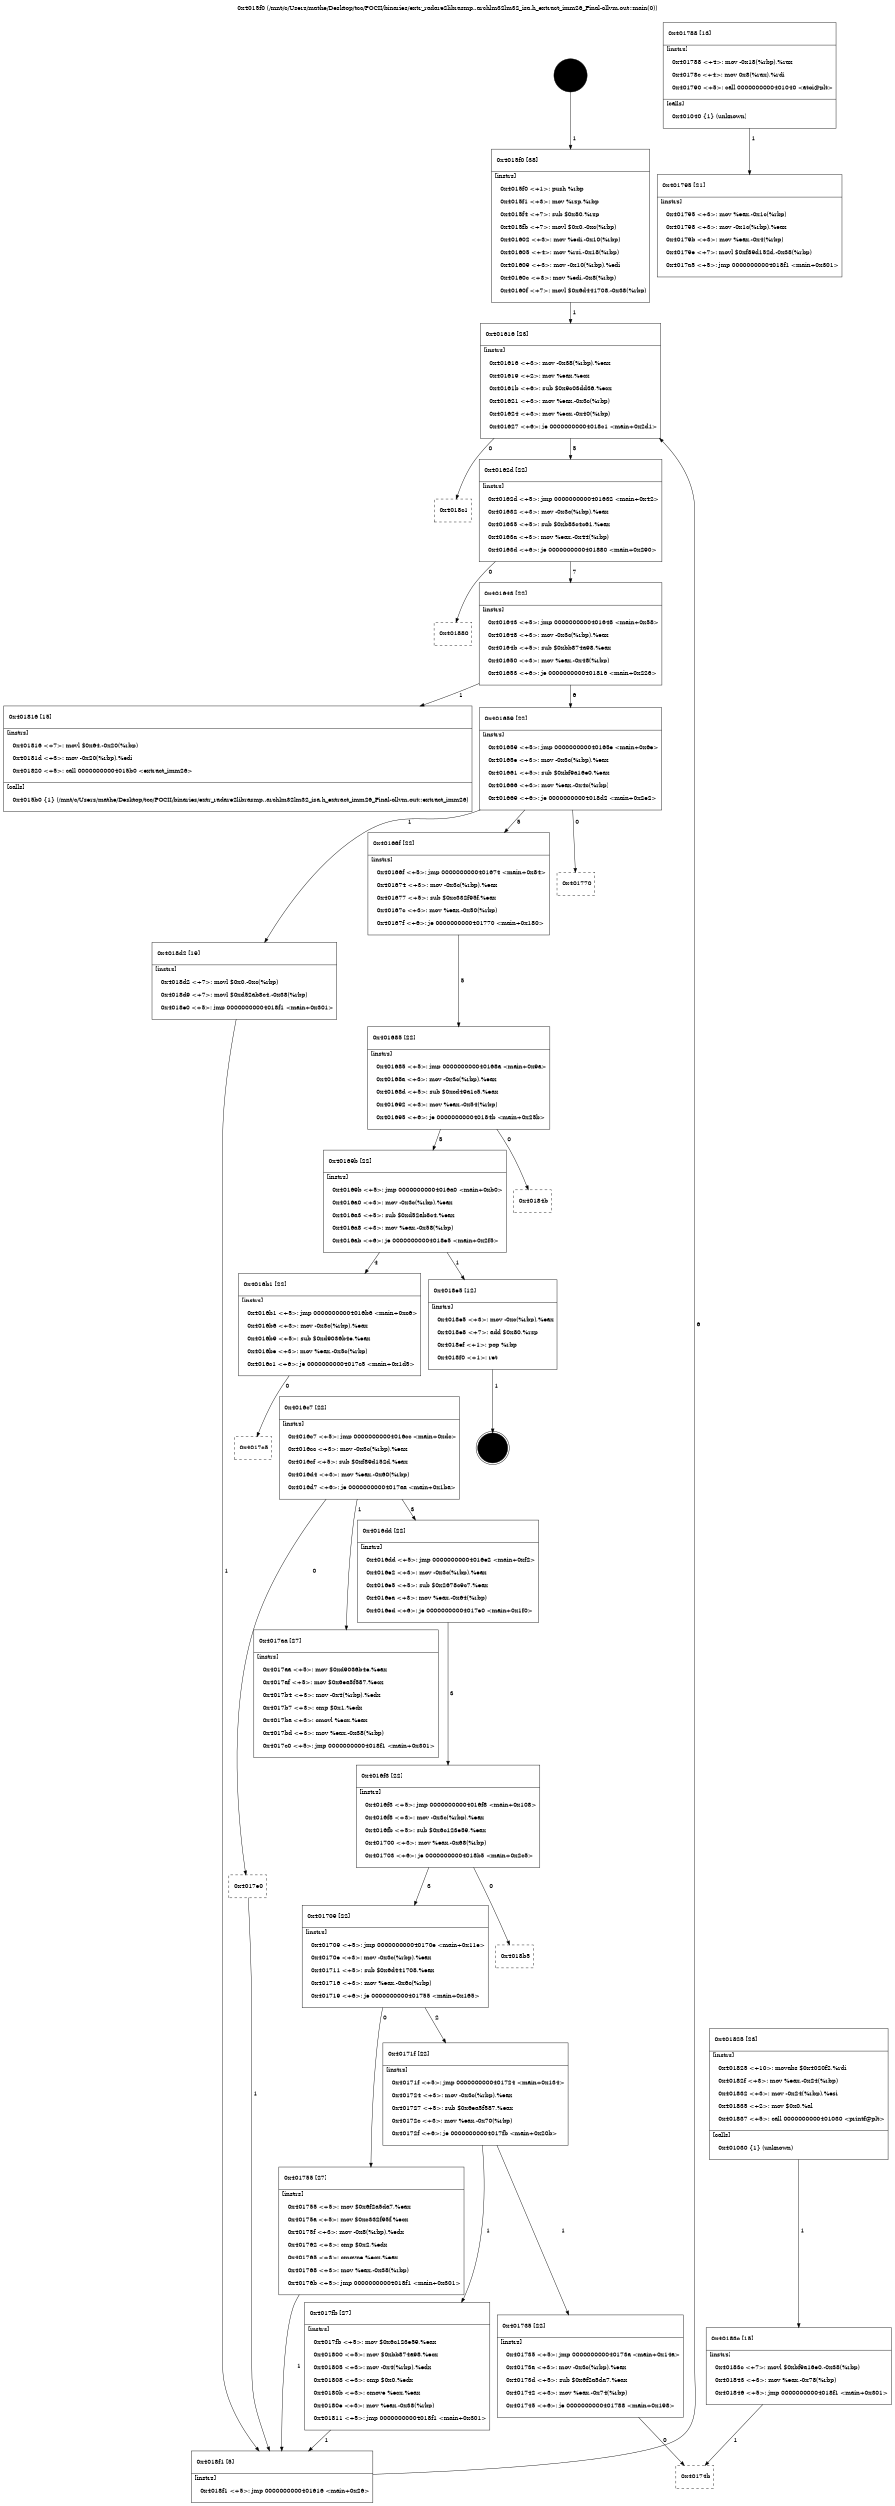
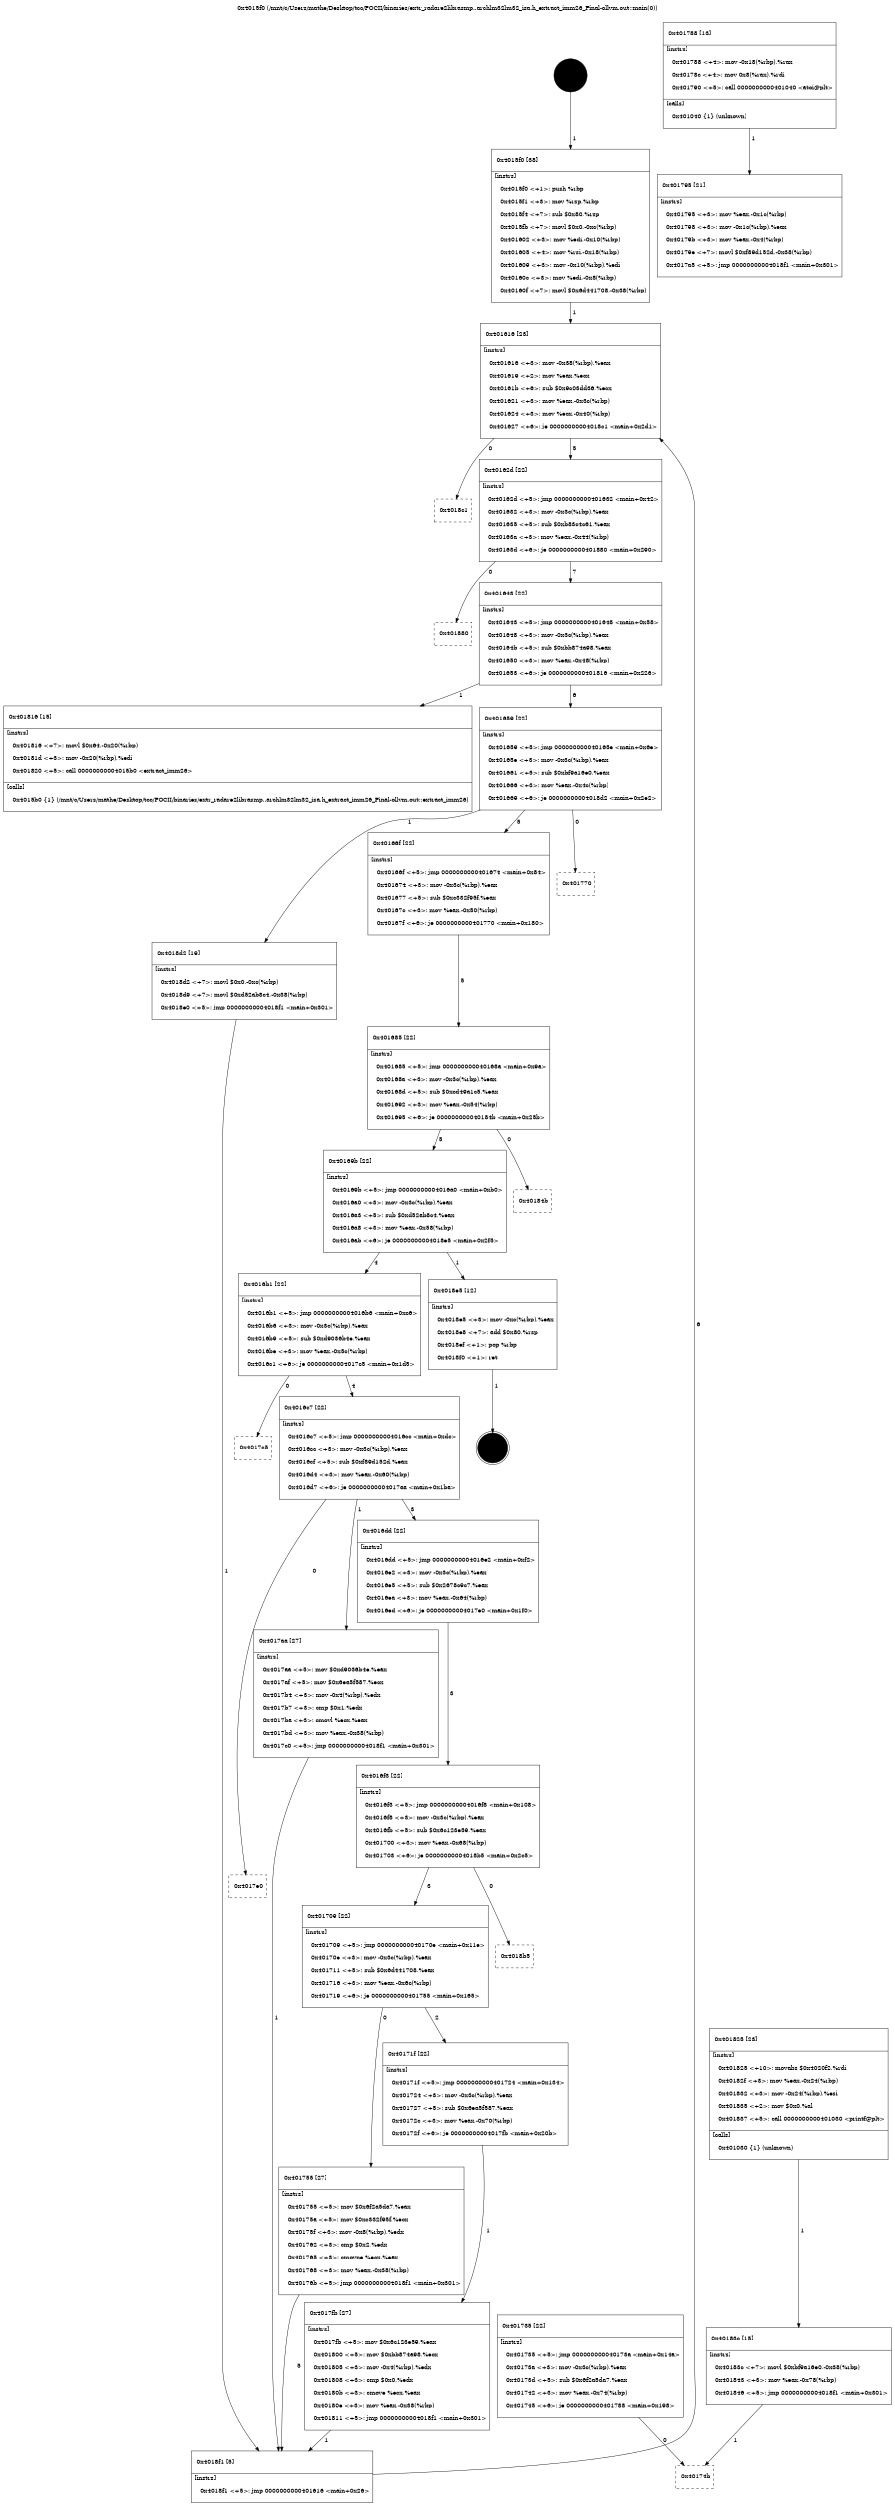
edge "0x4016b1 [22]" -> "0x4016c7 [22]": added, label "4"
edge "0x4017e0" -> "0x4018f1 [5]": now "0x4017aa [27]" -> "0x4018f1 [5]"
edge "0x40171f [22]" -> "0x401735 [22]": removed, label "1"
edge "0x401755 [27]" -> "0x4018f1 [5]": label " 1" -> " 5"
